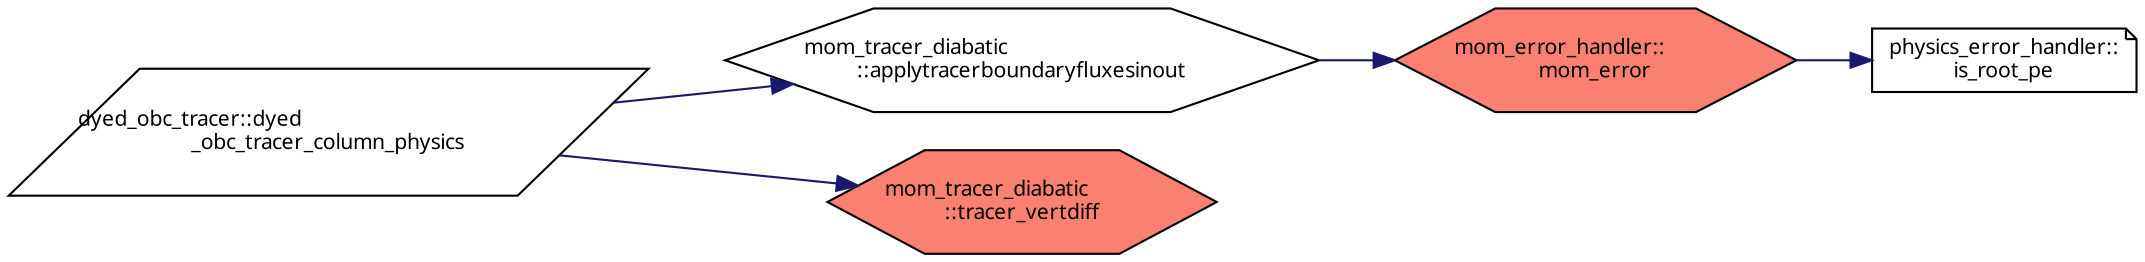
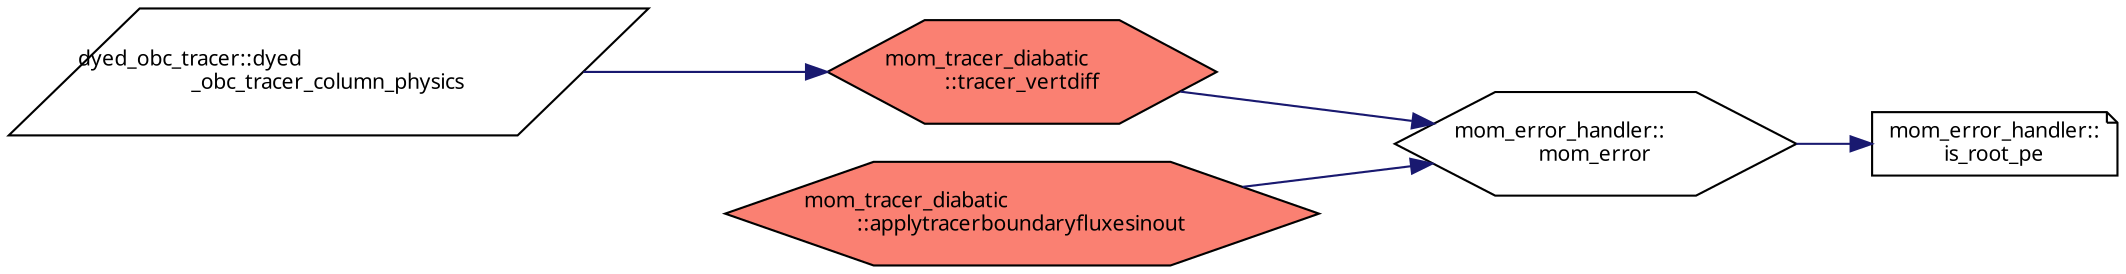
node "mom_tracer_diabatic ::applytracerboundaryfluxesinout": fillcolor white -> salmon
node "mom_error_handler:: mom_error": fillcolor salmon -> white
node "physics_error_handler:: is_root_pe": label "physics_error_handler:: is_root_pe" -> "mom_error_handler:: is_root_pe"
edge "dyed_obc_tracer::dyed _obc_tracer_column_physics" -> "mom_tracer_diabatic ::applytracerboundaryfluxesinout": removed
edge "mom_tracer_diabatic ::tracer_vertdiff" -> "mom_error_handler:: mom_error": added
